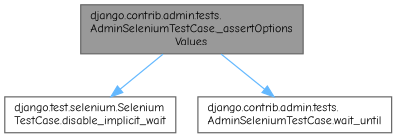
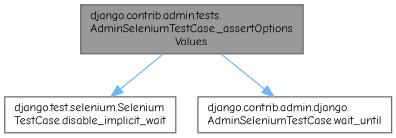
node "django.contrib.admin.tests. AdminSeleniumTestCase.wait_until": label "django.contrib.admin.tests. AdminSeleniumTestCase.wait_until" -> "django.contrib.admin.django. AdminSeleniumTestCase.wait_until"
